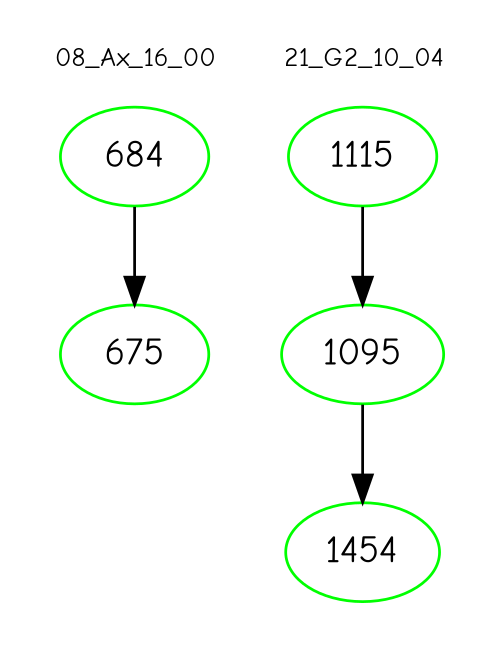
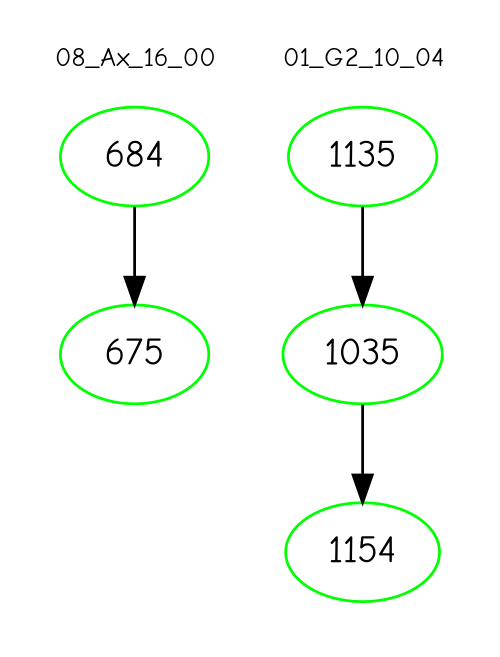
cluster "21_G2_10_04": label "21_G2_10_04" -> "01_G2_10_04"
node "1115": label "1115" -> "1135"
node "1095": label "1095" -> "1035"
node "1454": label "1454" -> "1154"
